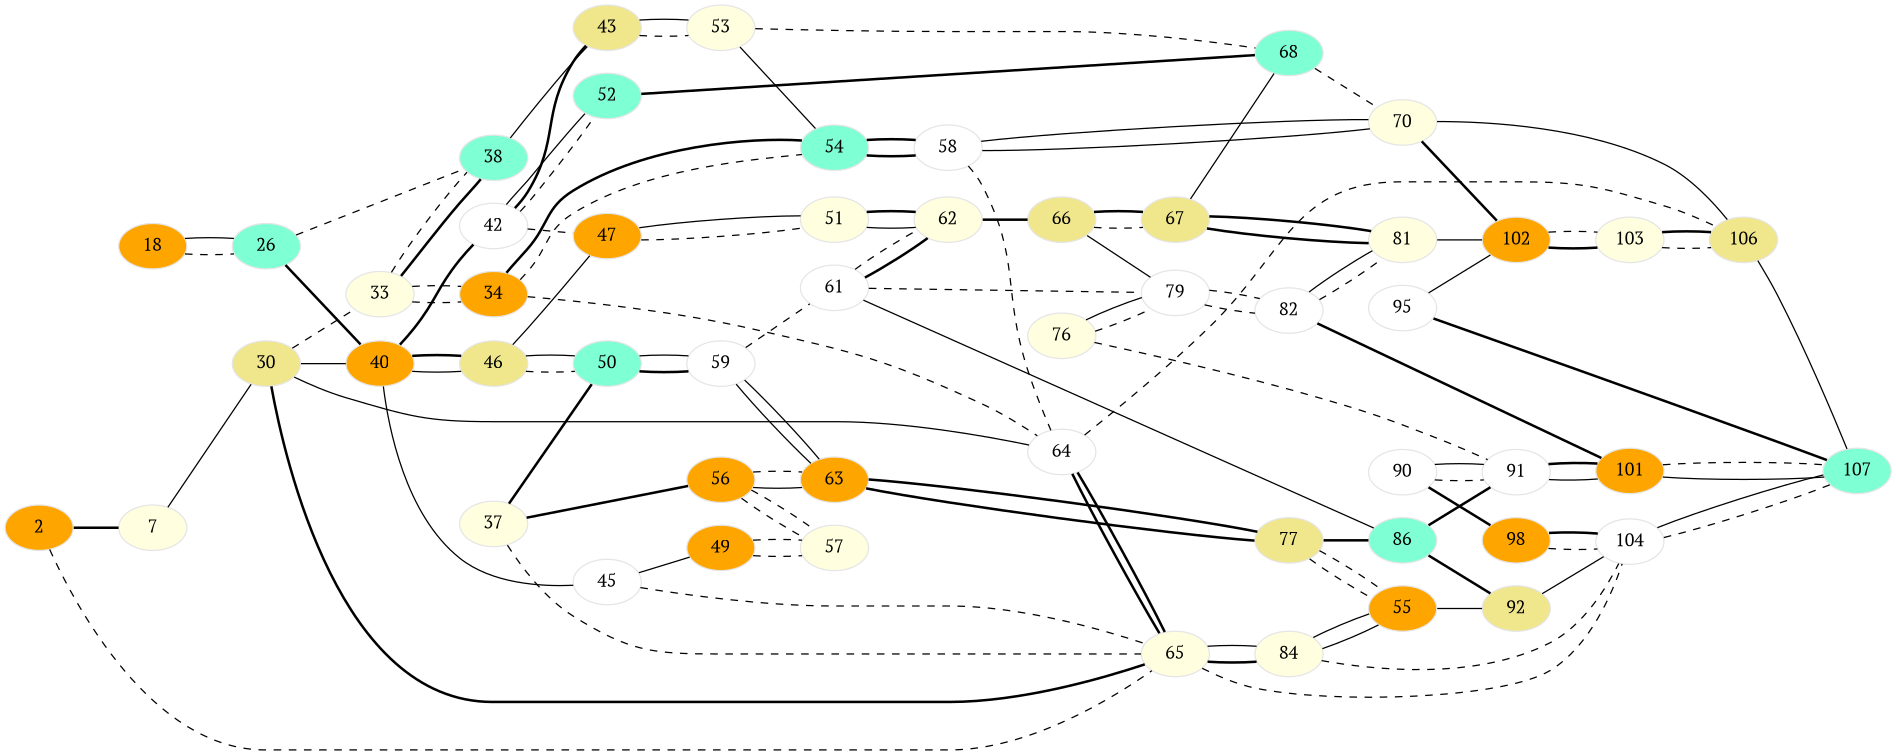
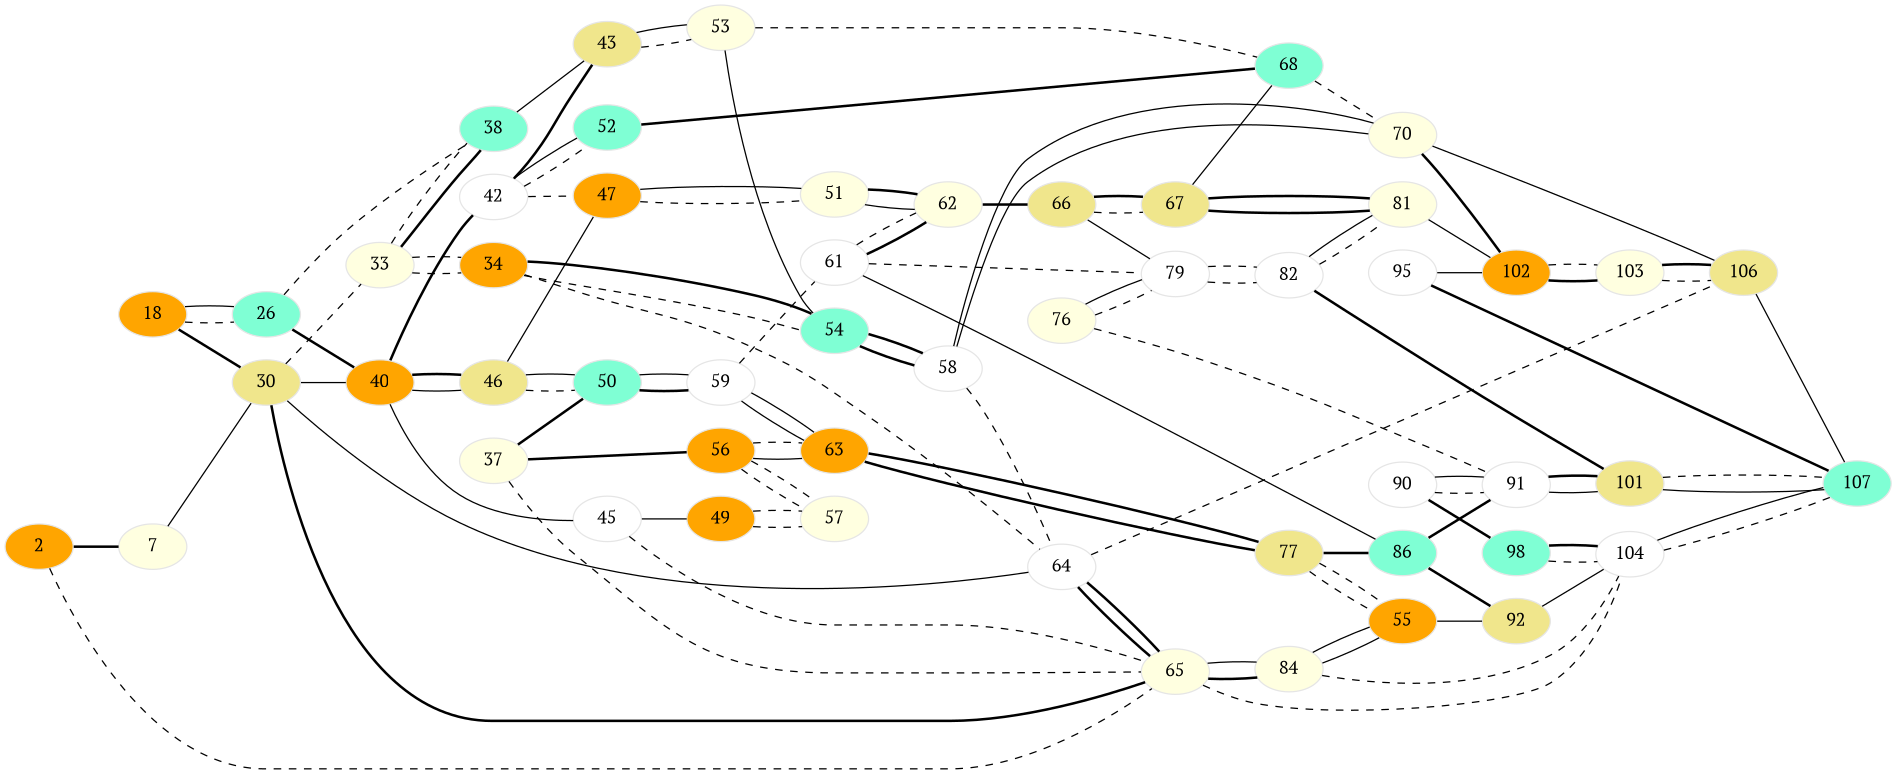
edge "18" -- "30": added
node "101": fillcolor orange -> khaki
node "98": fillcolor orange -> aquamarine
